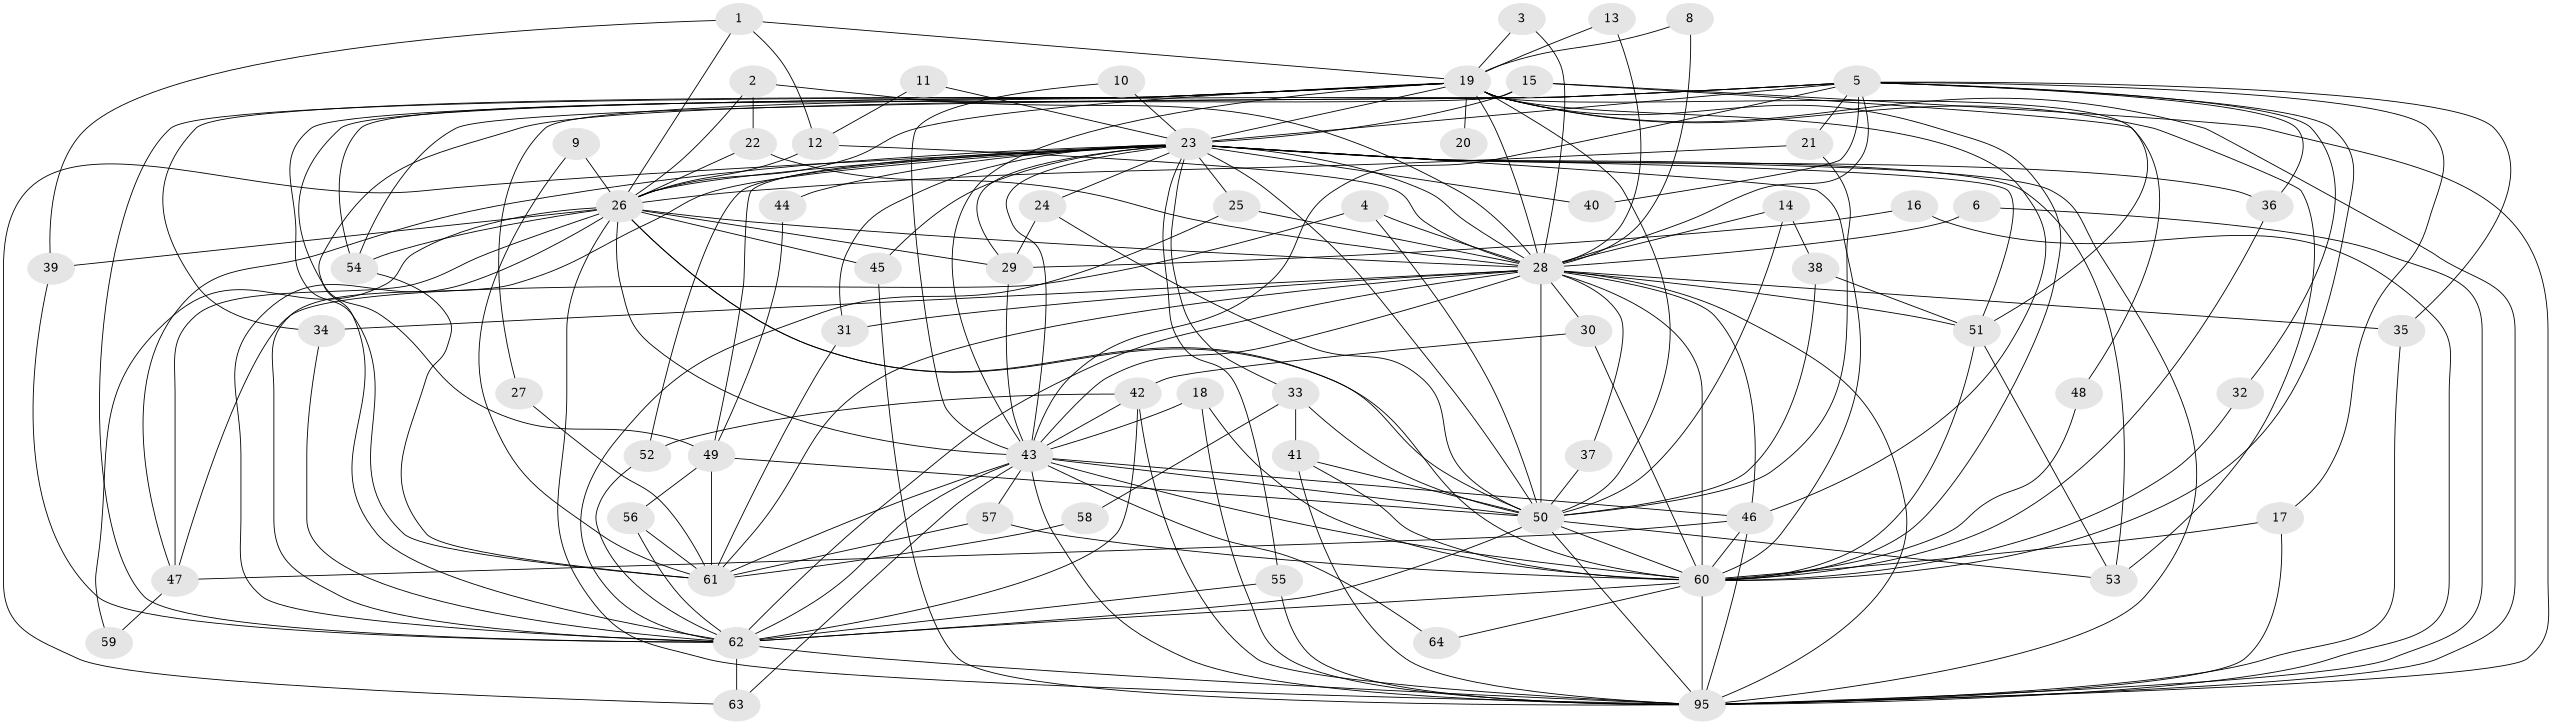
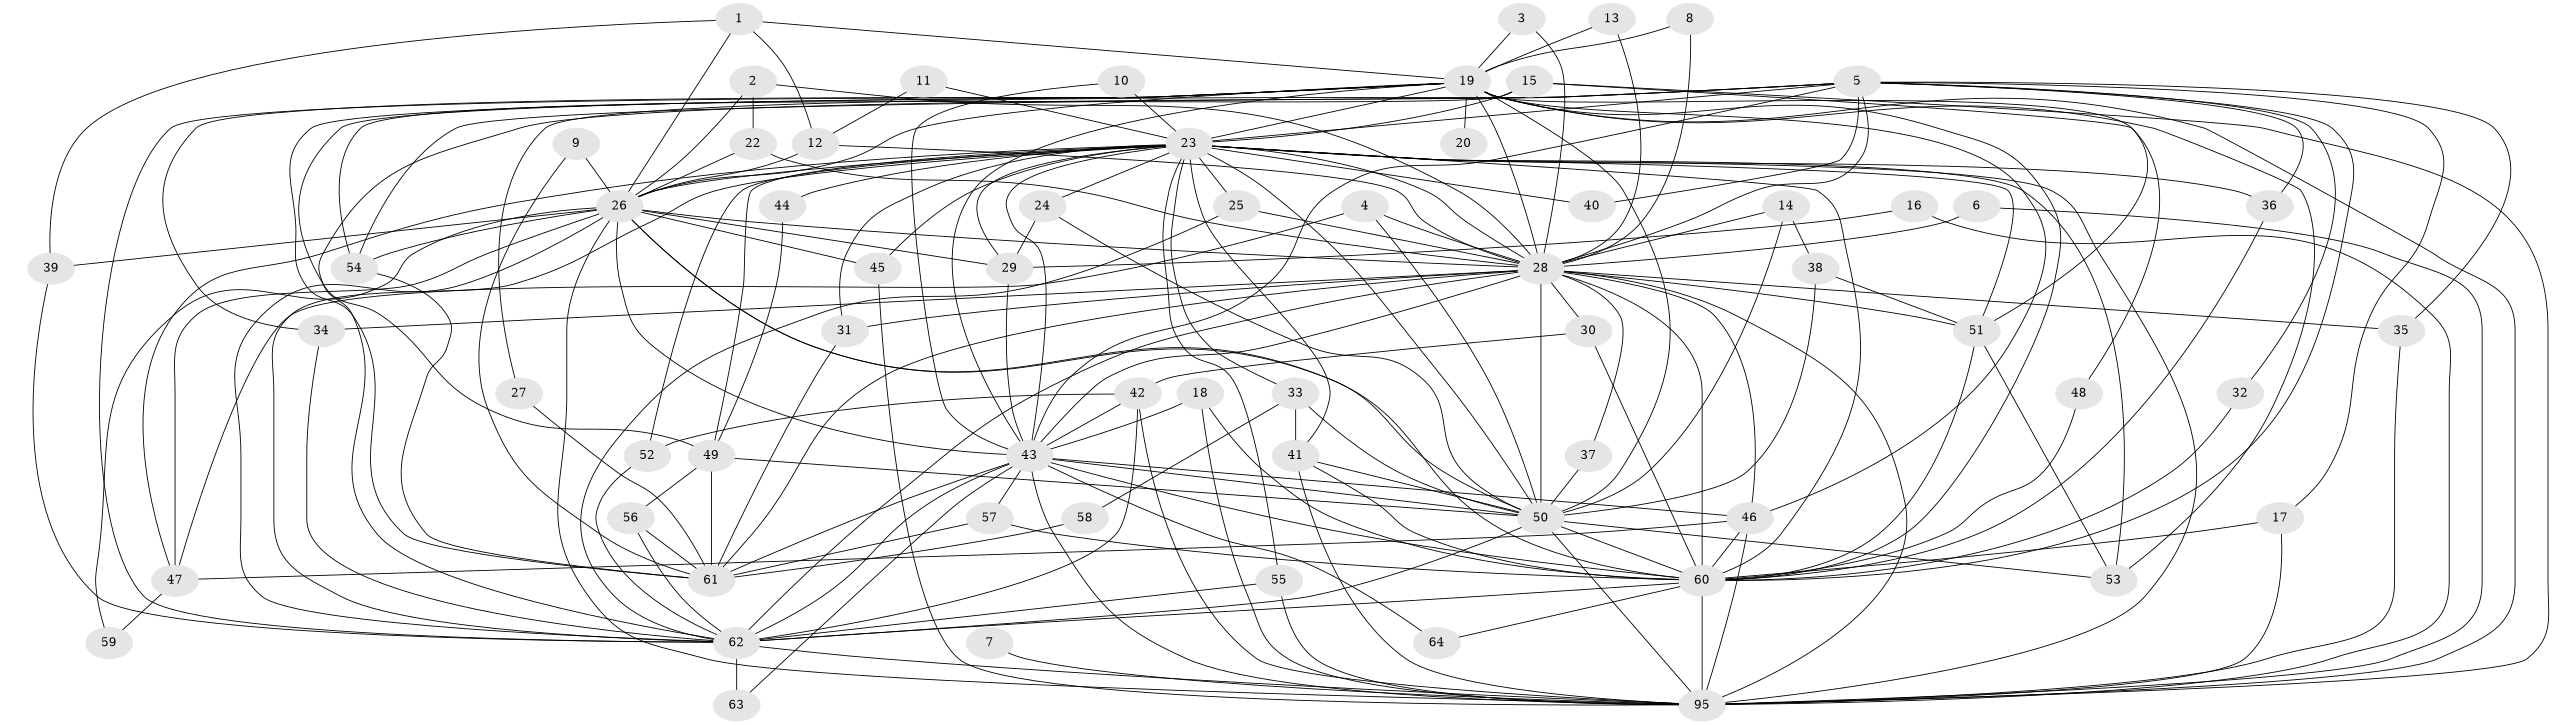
node "21": removed
edge "23" -- "63": now "23" -- "41"
node "7": added
